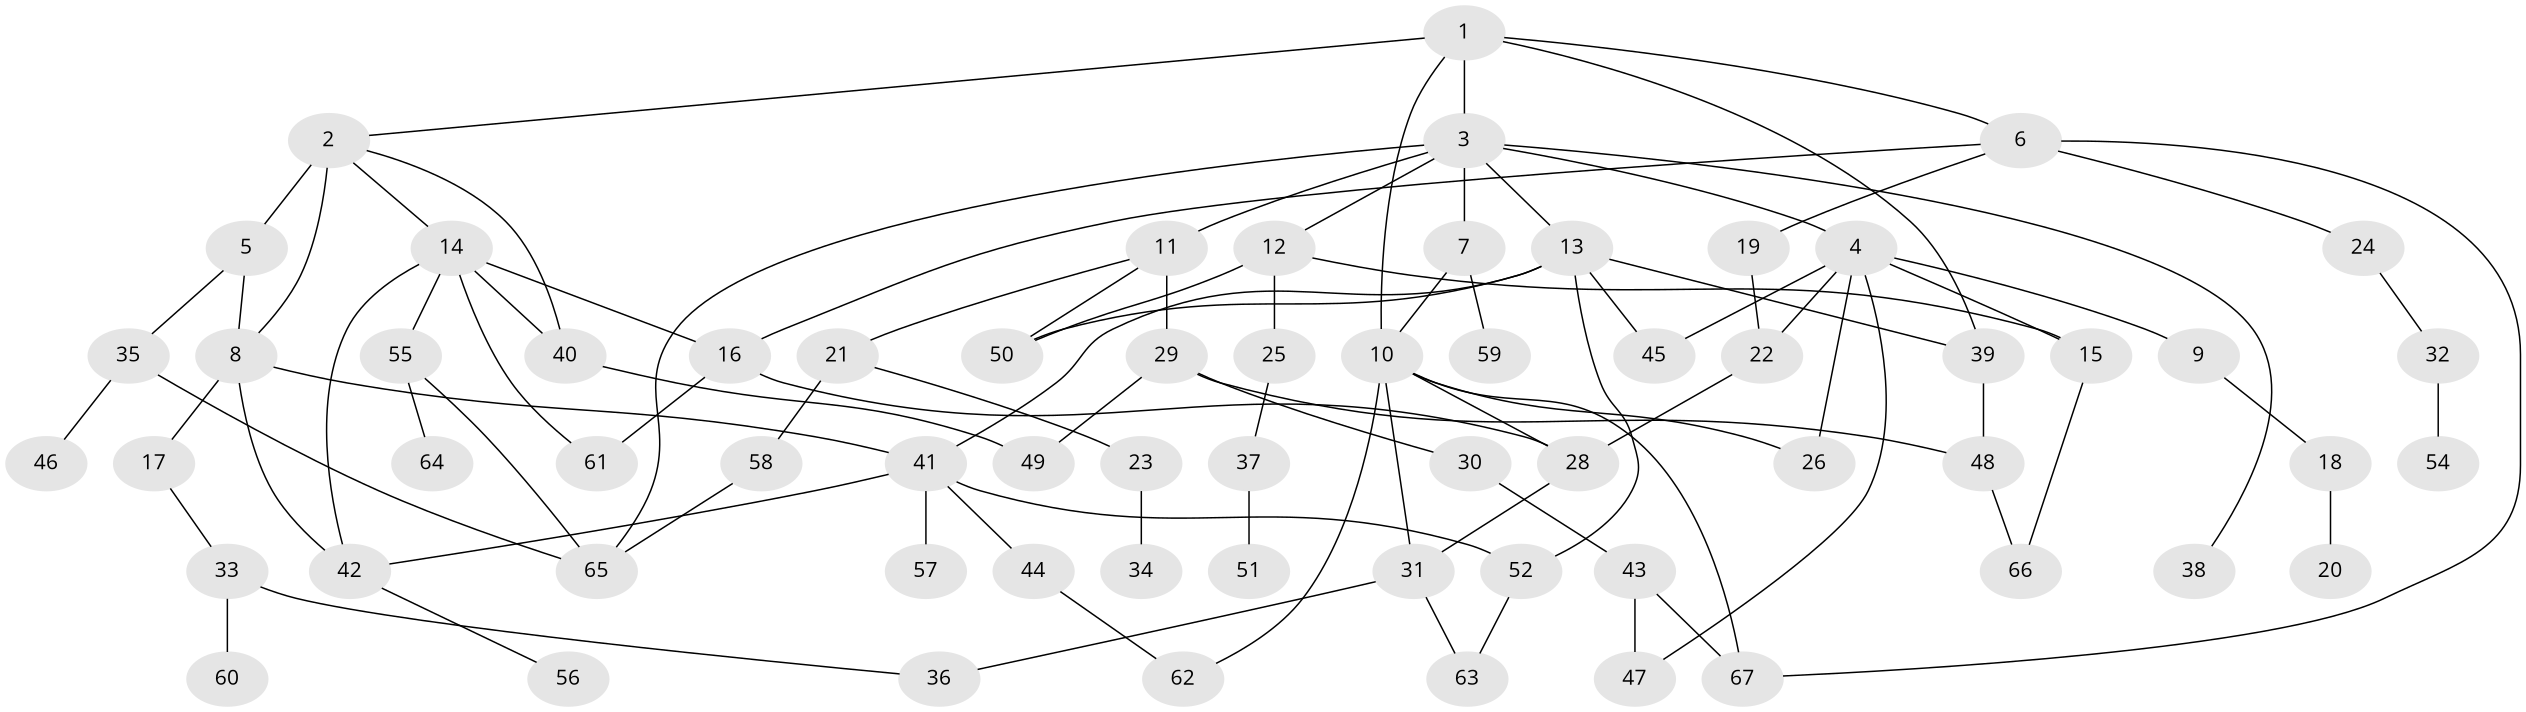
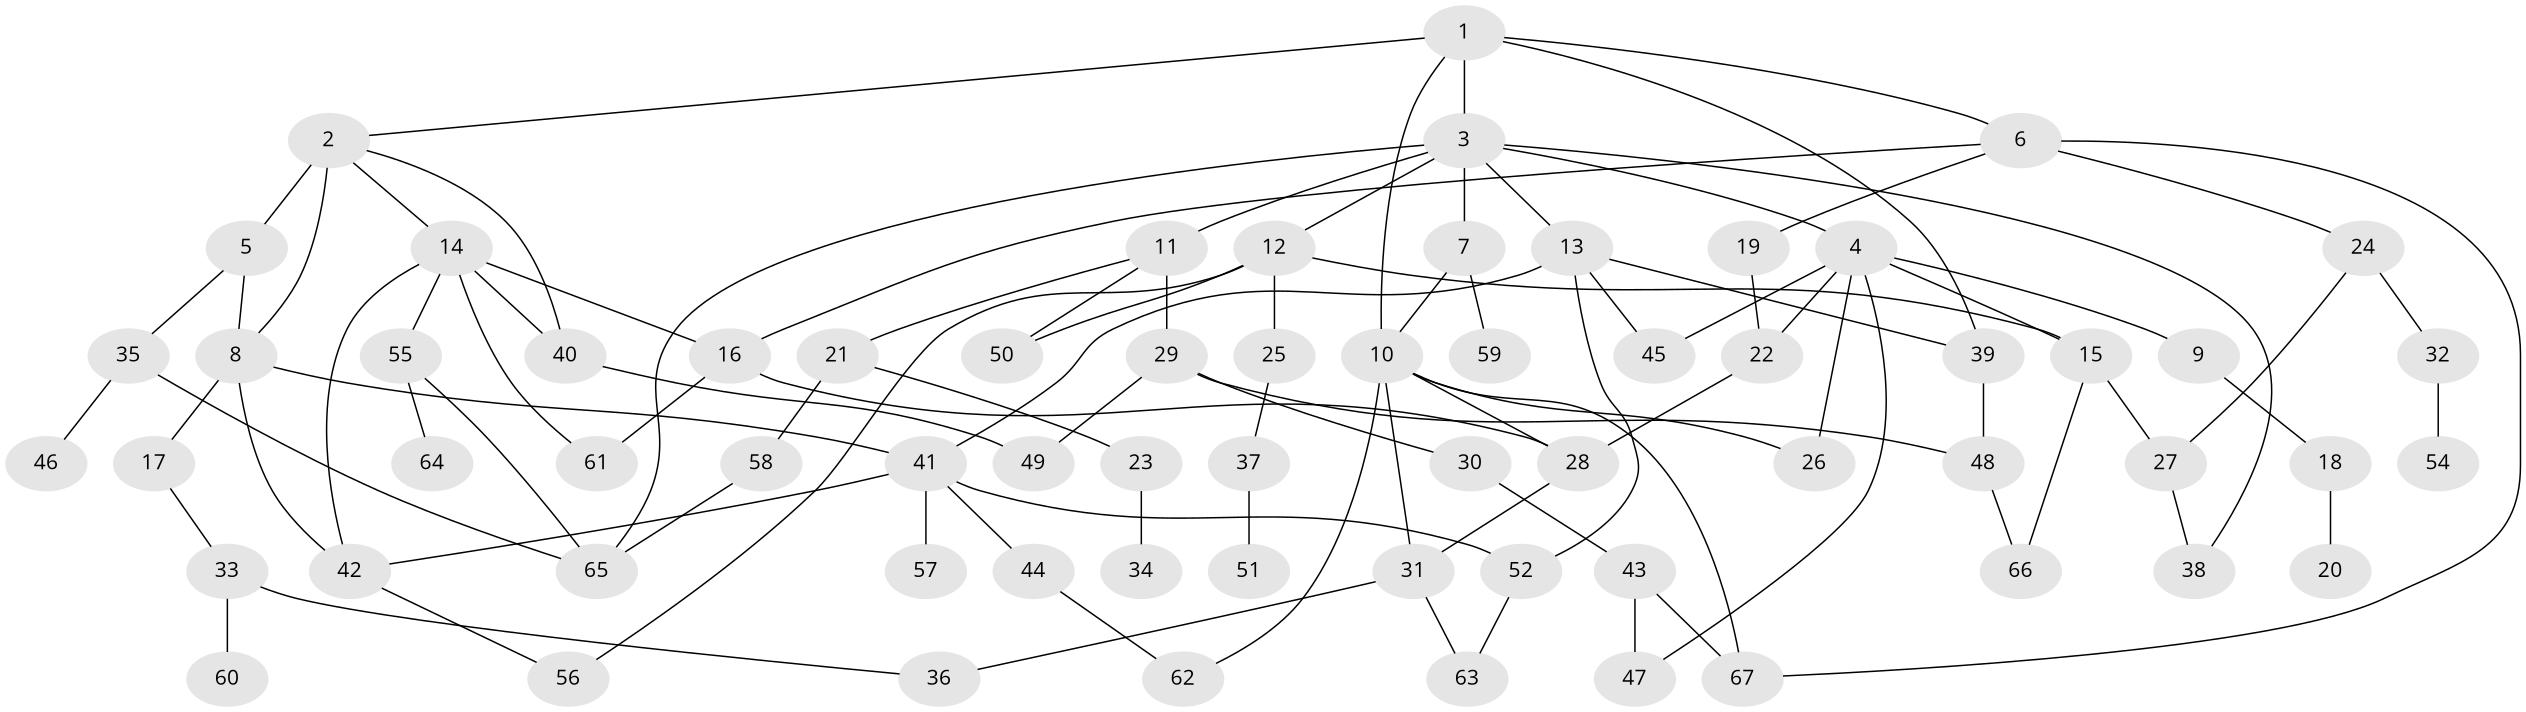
edge "13" -- "50": removed
edge "12" -- "56": added
node "27": added
